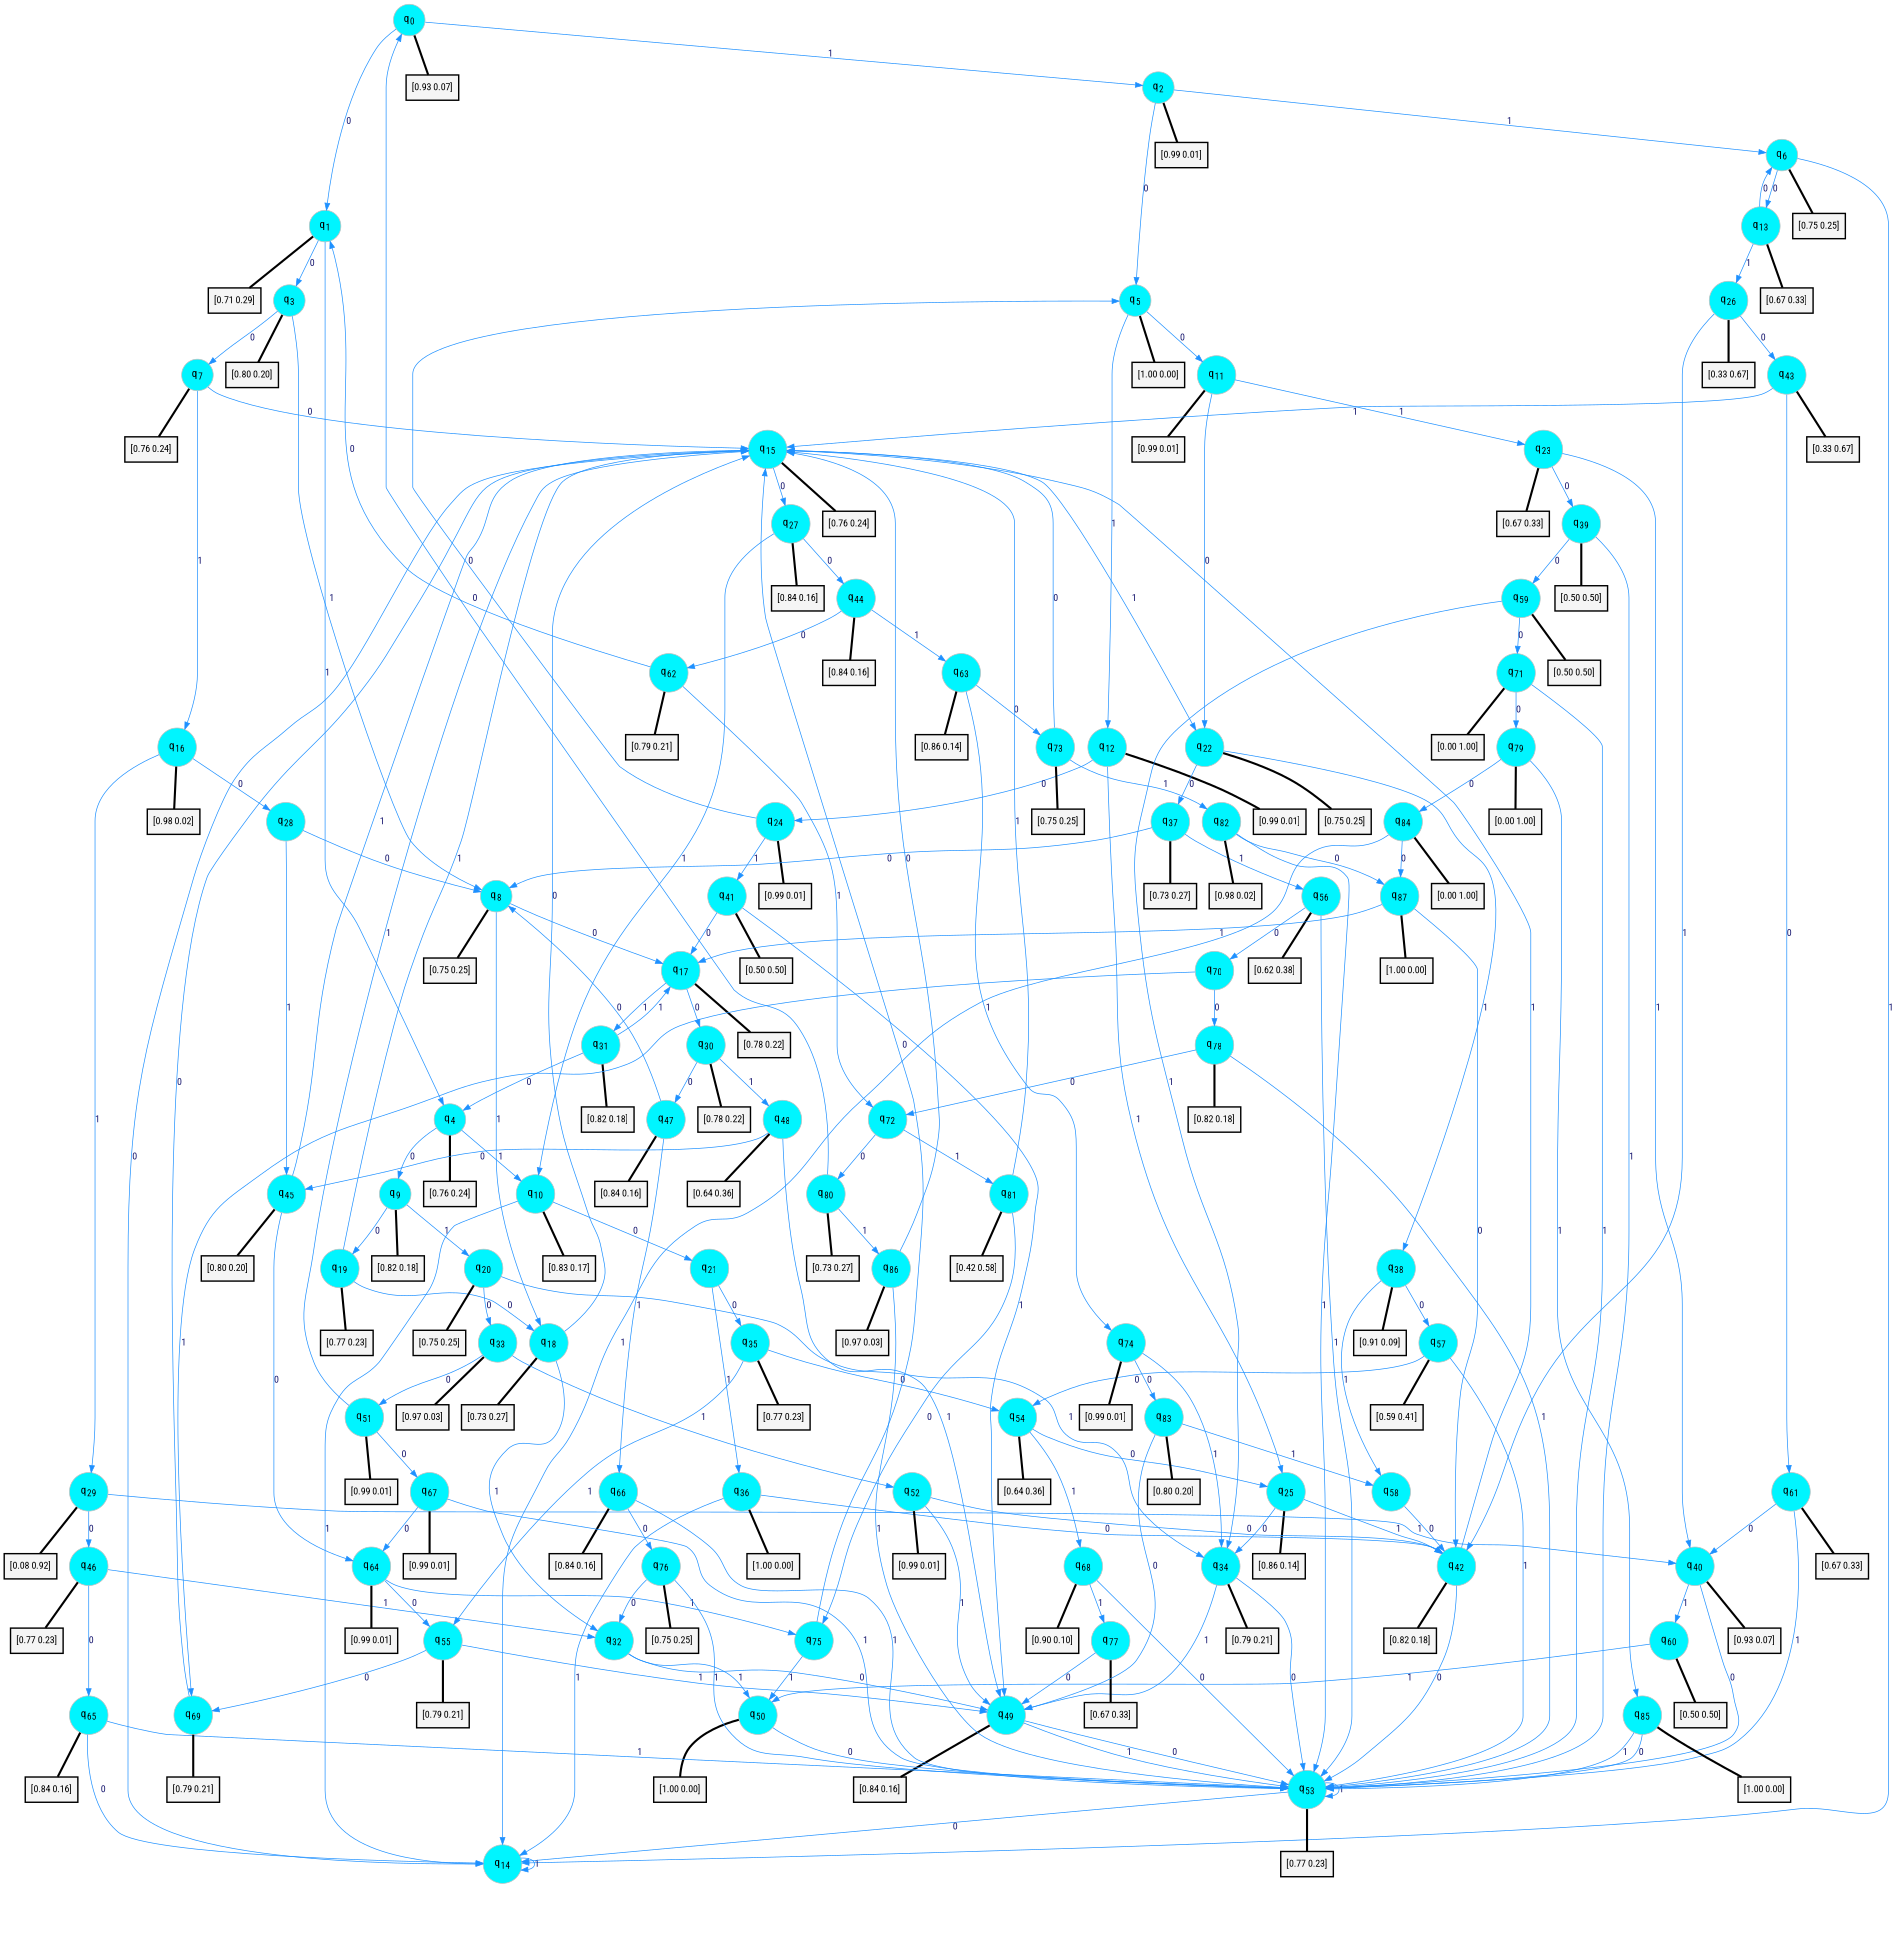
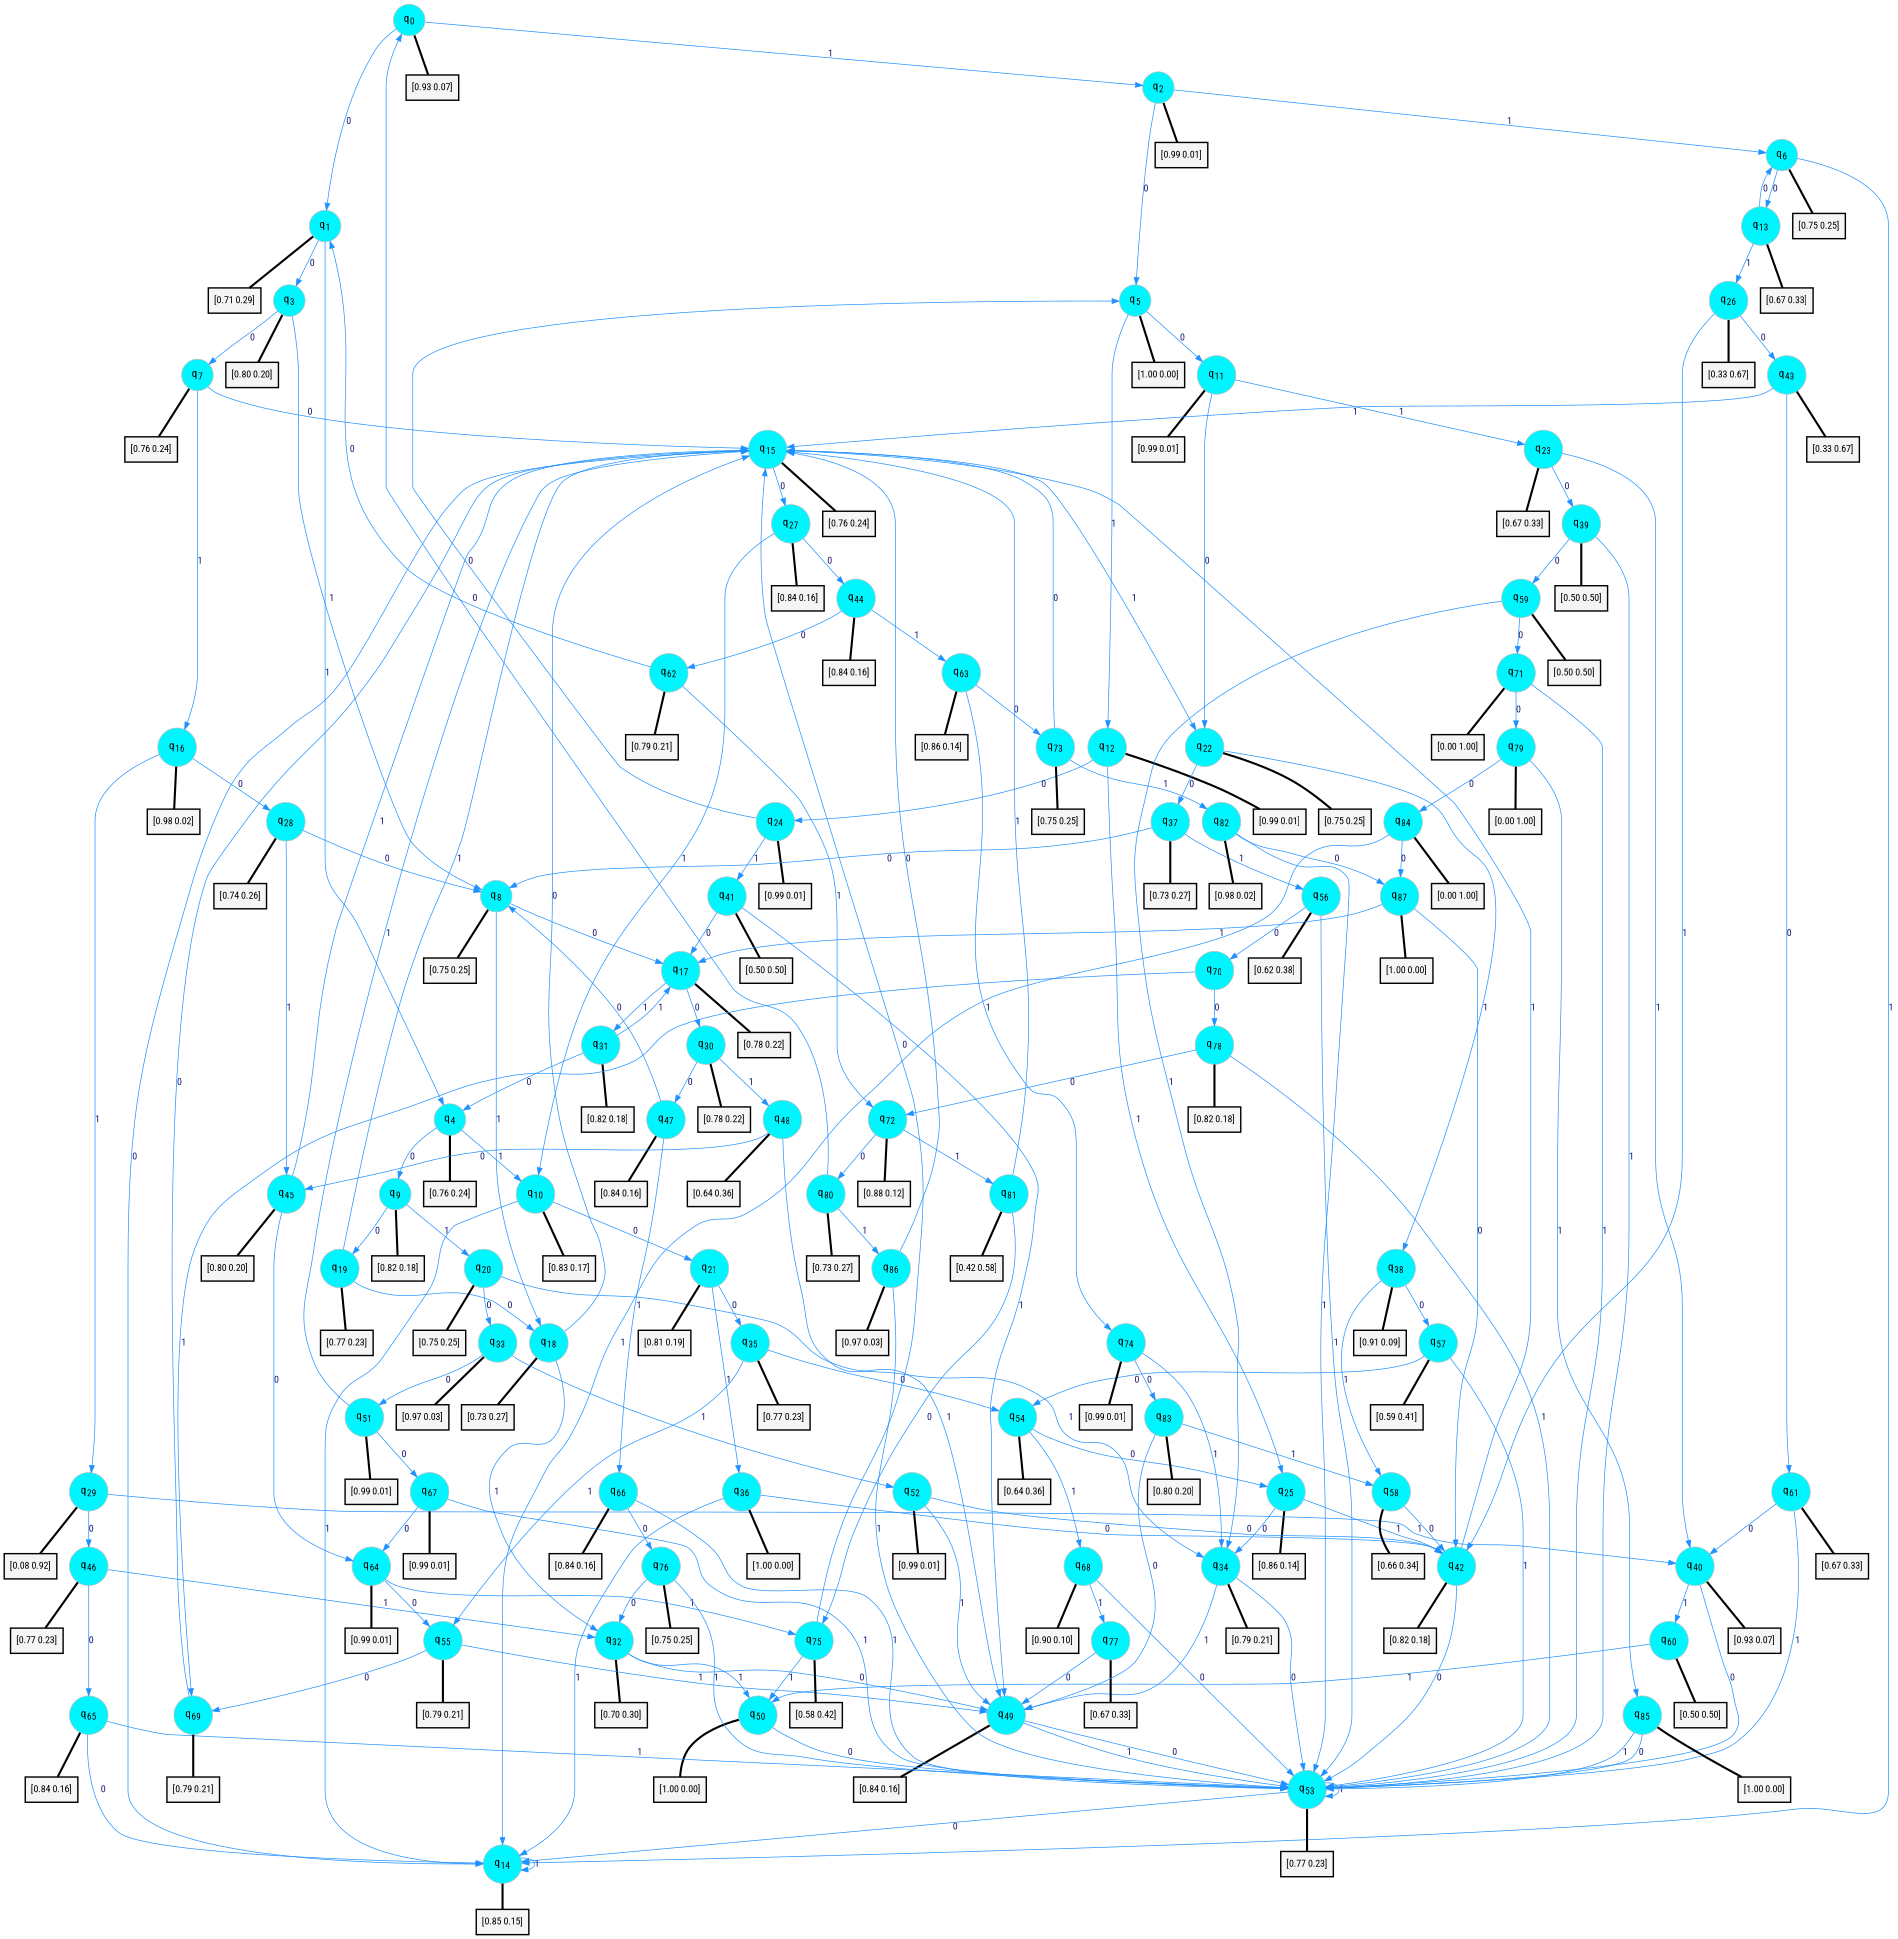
node "[0.74 0.26]": added
node "[0.88 0.12]": added
node "[0.81 0.19]": added
node "[0.66 0.34]": added
node "[0.70 0.30]": added
node "[0.58 0.42]": added
node "[0.85 0.15]": added
